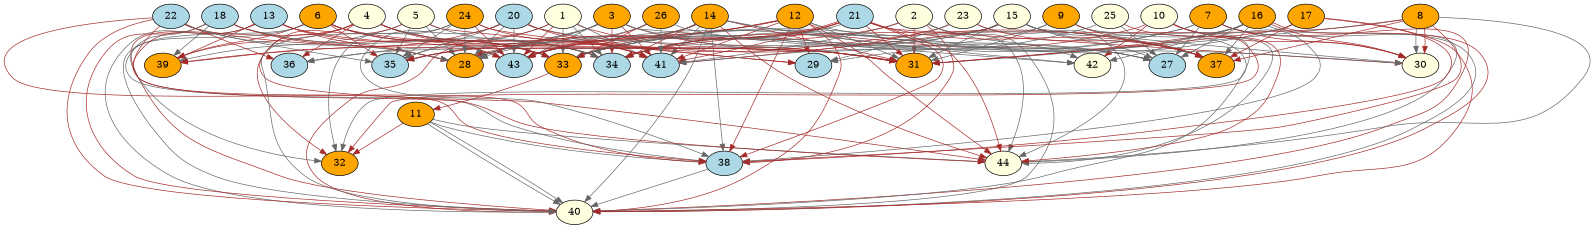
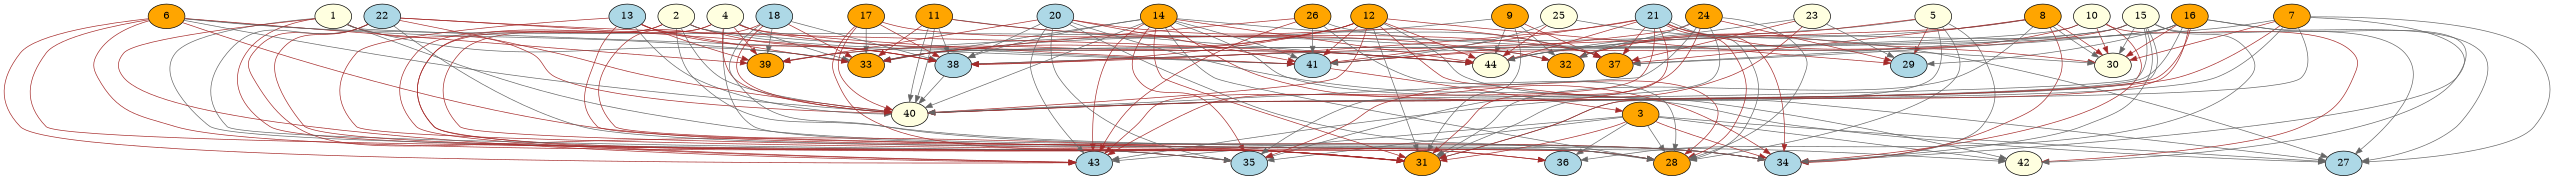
edge "3" -> "41": reversed
edge "33" -> "11": reversed
edge "7" -> "31": added
